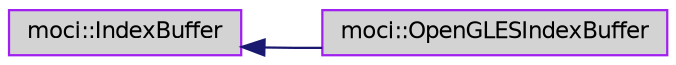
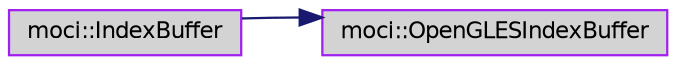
edge "moci::OpenGLESIndexBuffer" -> "moci::IndexBuffer": reversed
